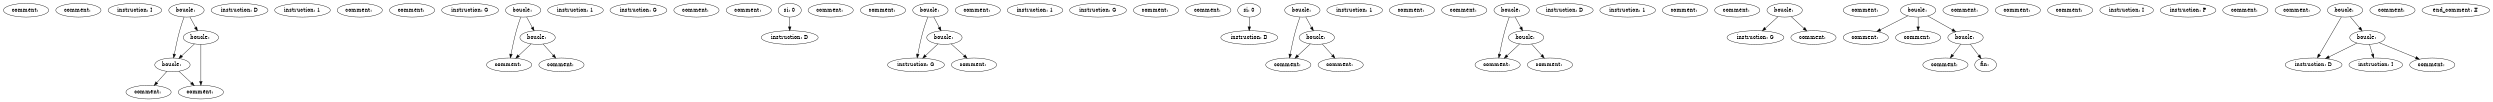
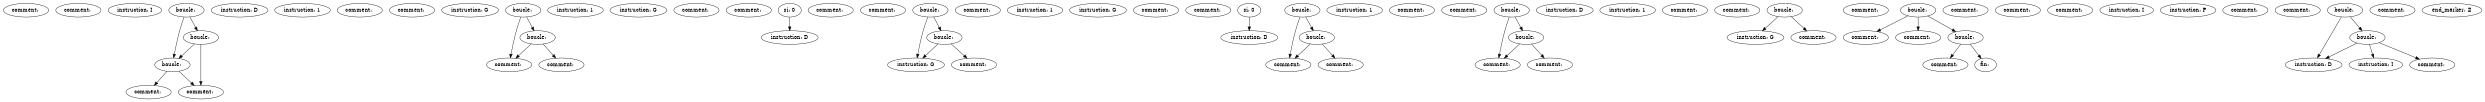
node "end_comment: #": label "end_comment: #" -> "end_marker: #"
